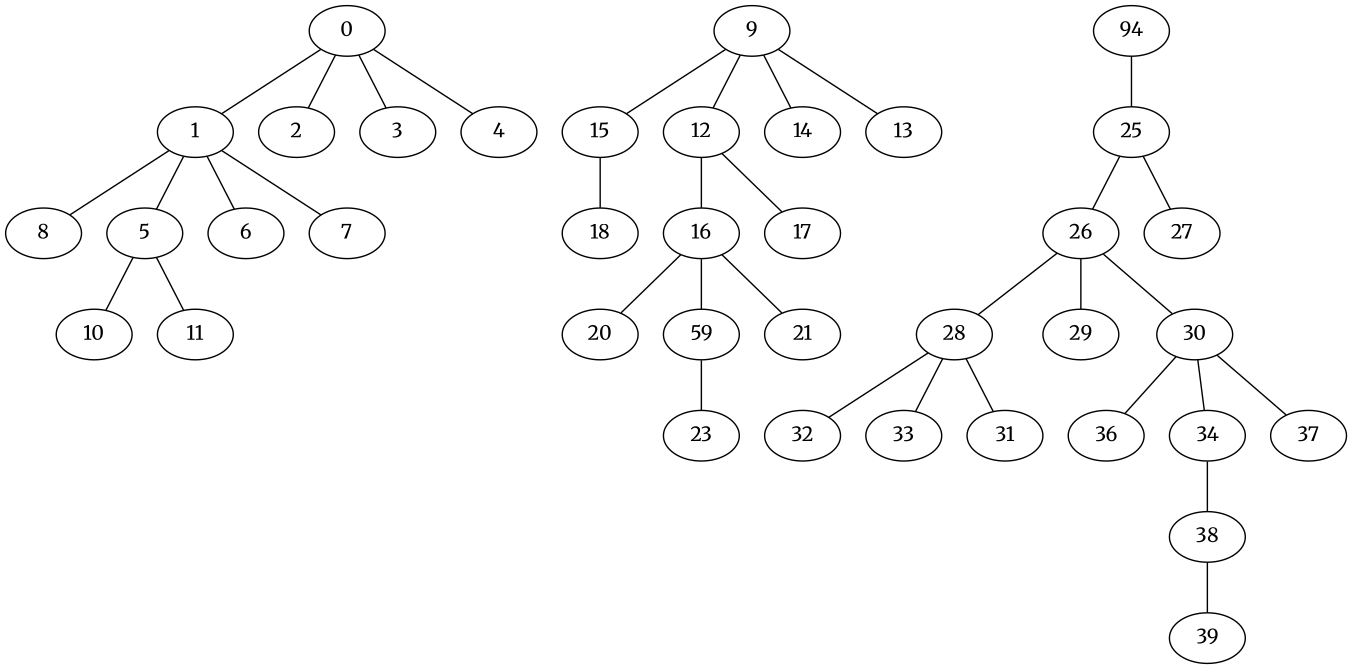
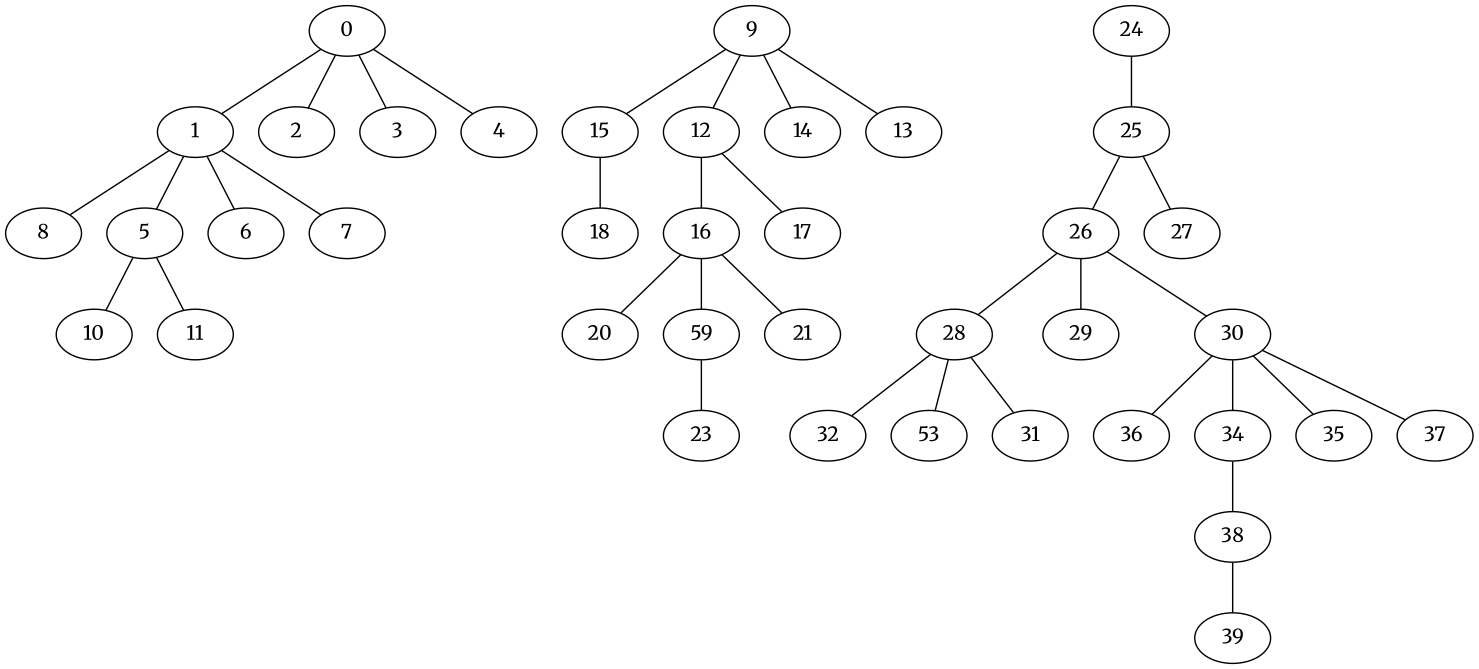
node "94": label "94" -> "24"
node "33": label "33" -> "53"
node "35": added
